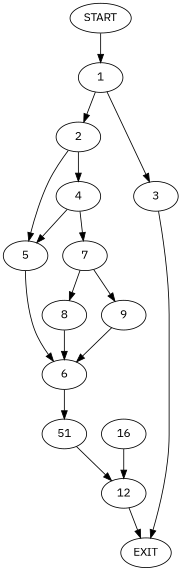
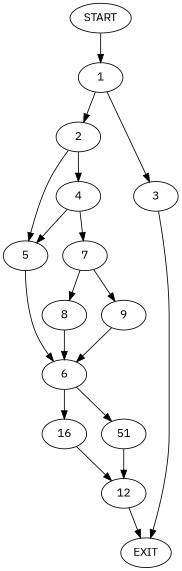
edge "6" -> "16": added
